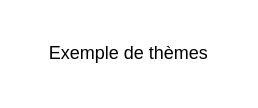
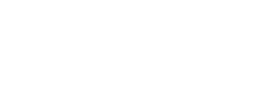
node "Exemple de thèmes": removed
